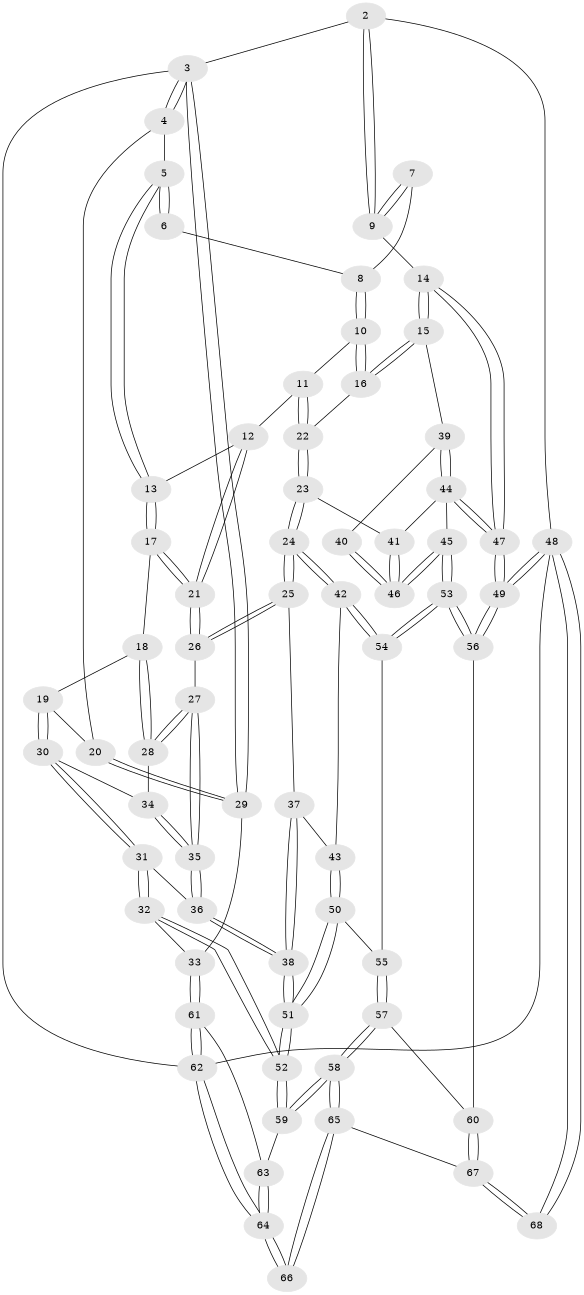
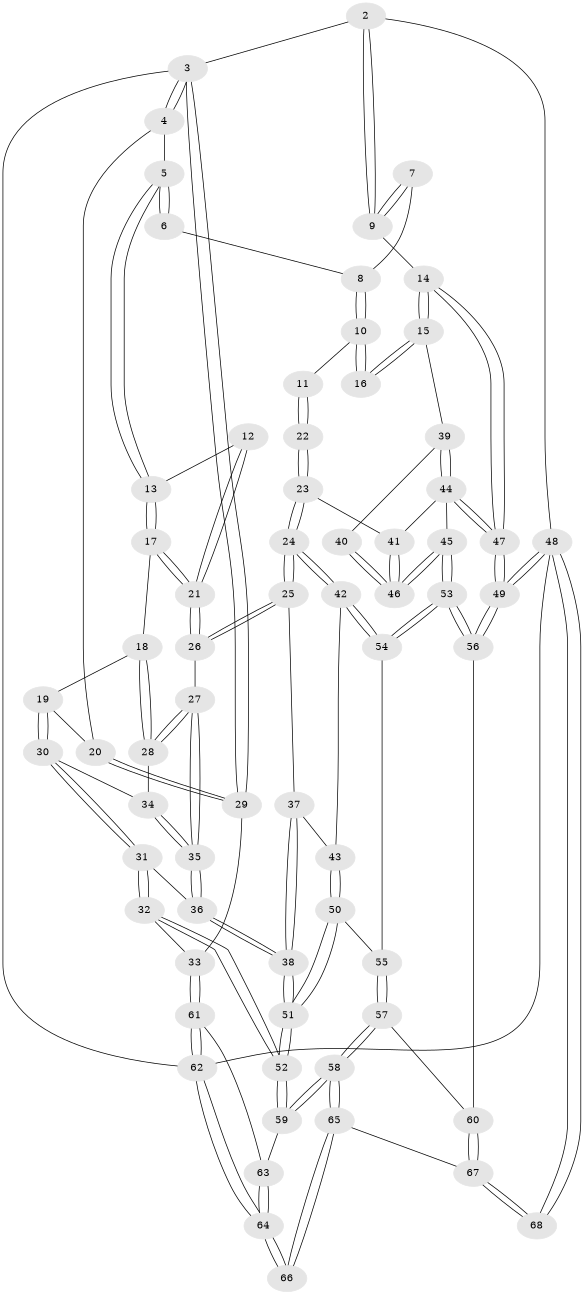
edge "11" -- "12": removed
edge "16" -- "22": removed
